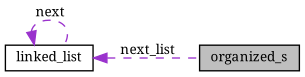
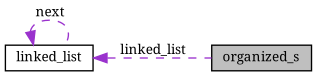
edge "organized_s" -> "linked_list": label " next_list" -> " linked_list"
